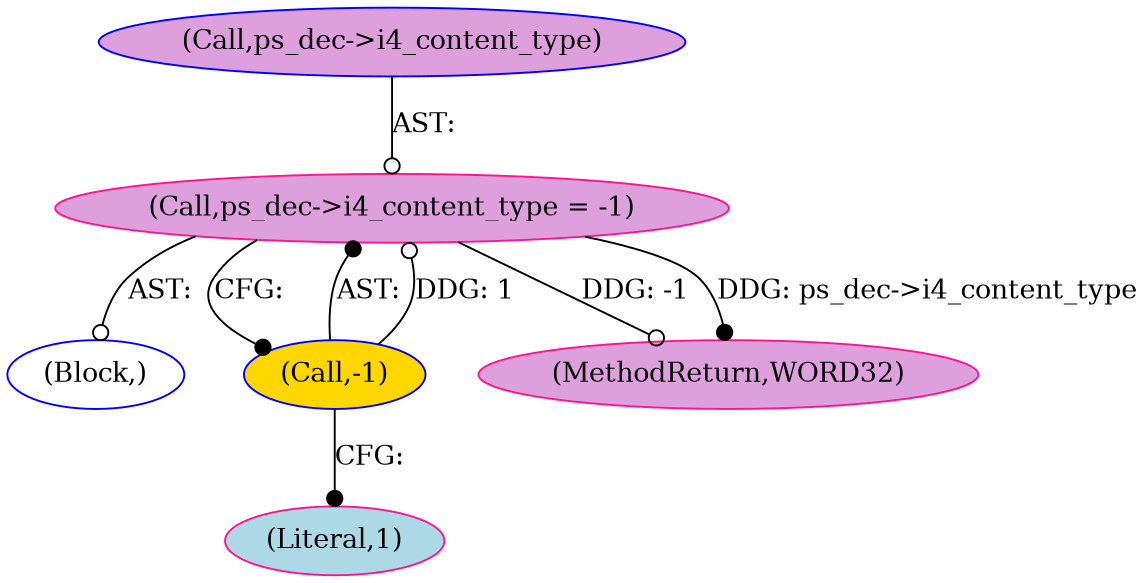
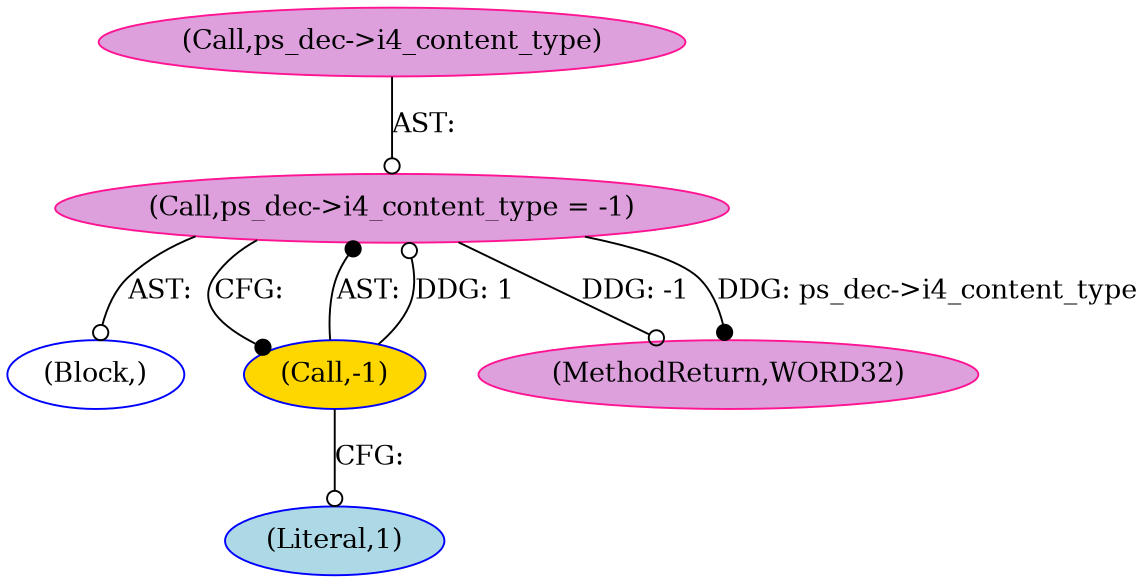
node "(Call,ps_dec->i4_content_type)": color blue -> deeppink
edge "(Call,-1)" -> "(Literal,1)": arrowhead dot -> odot
node "(Literal,1)": color deeppink -> blue
